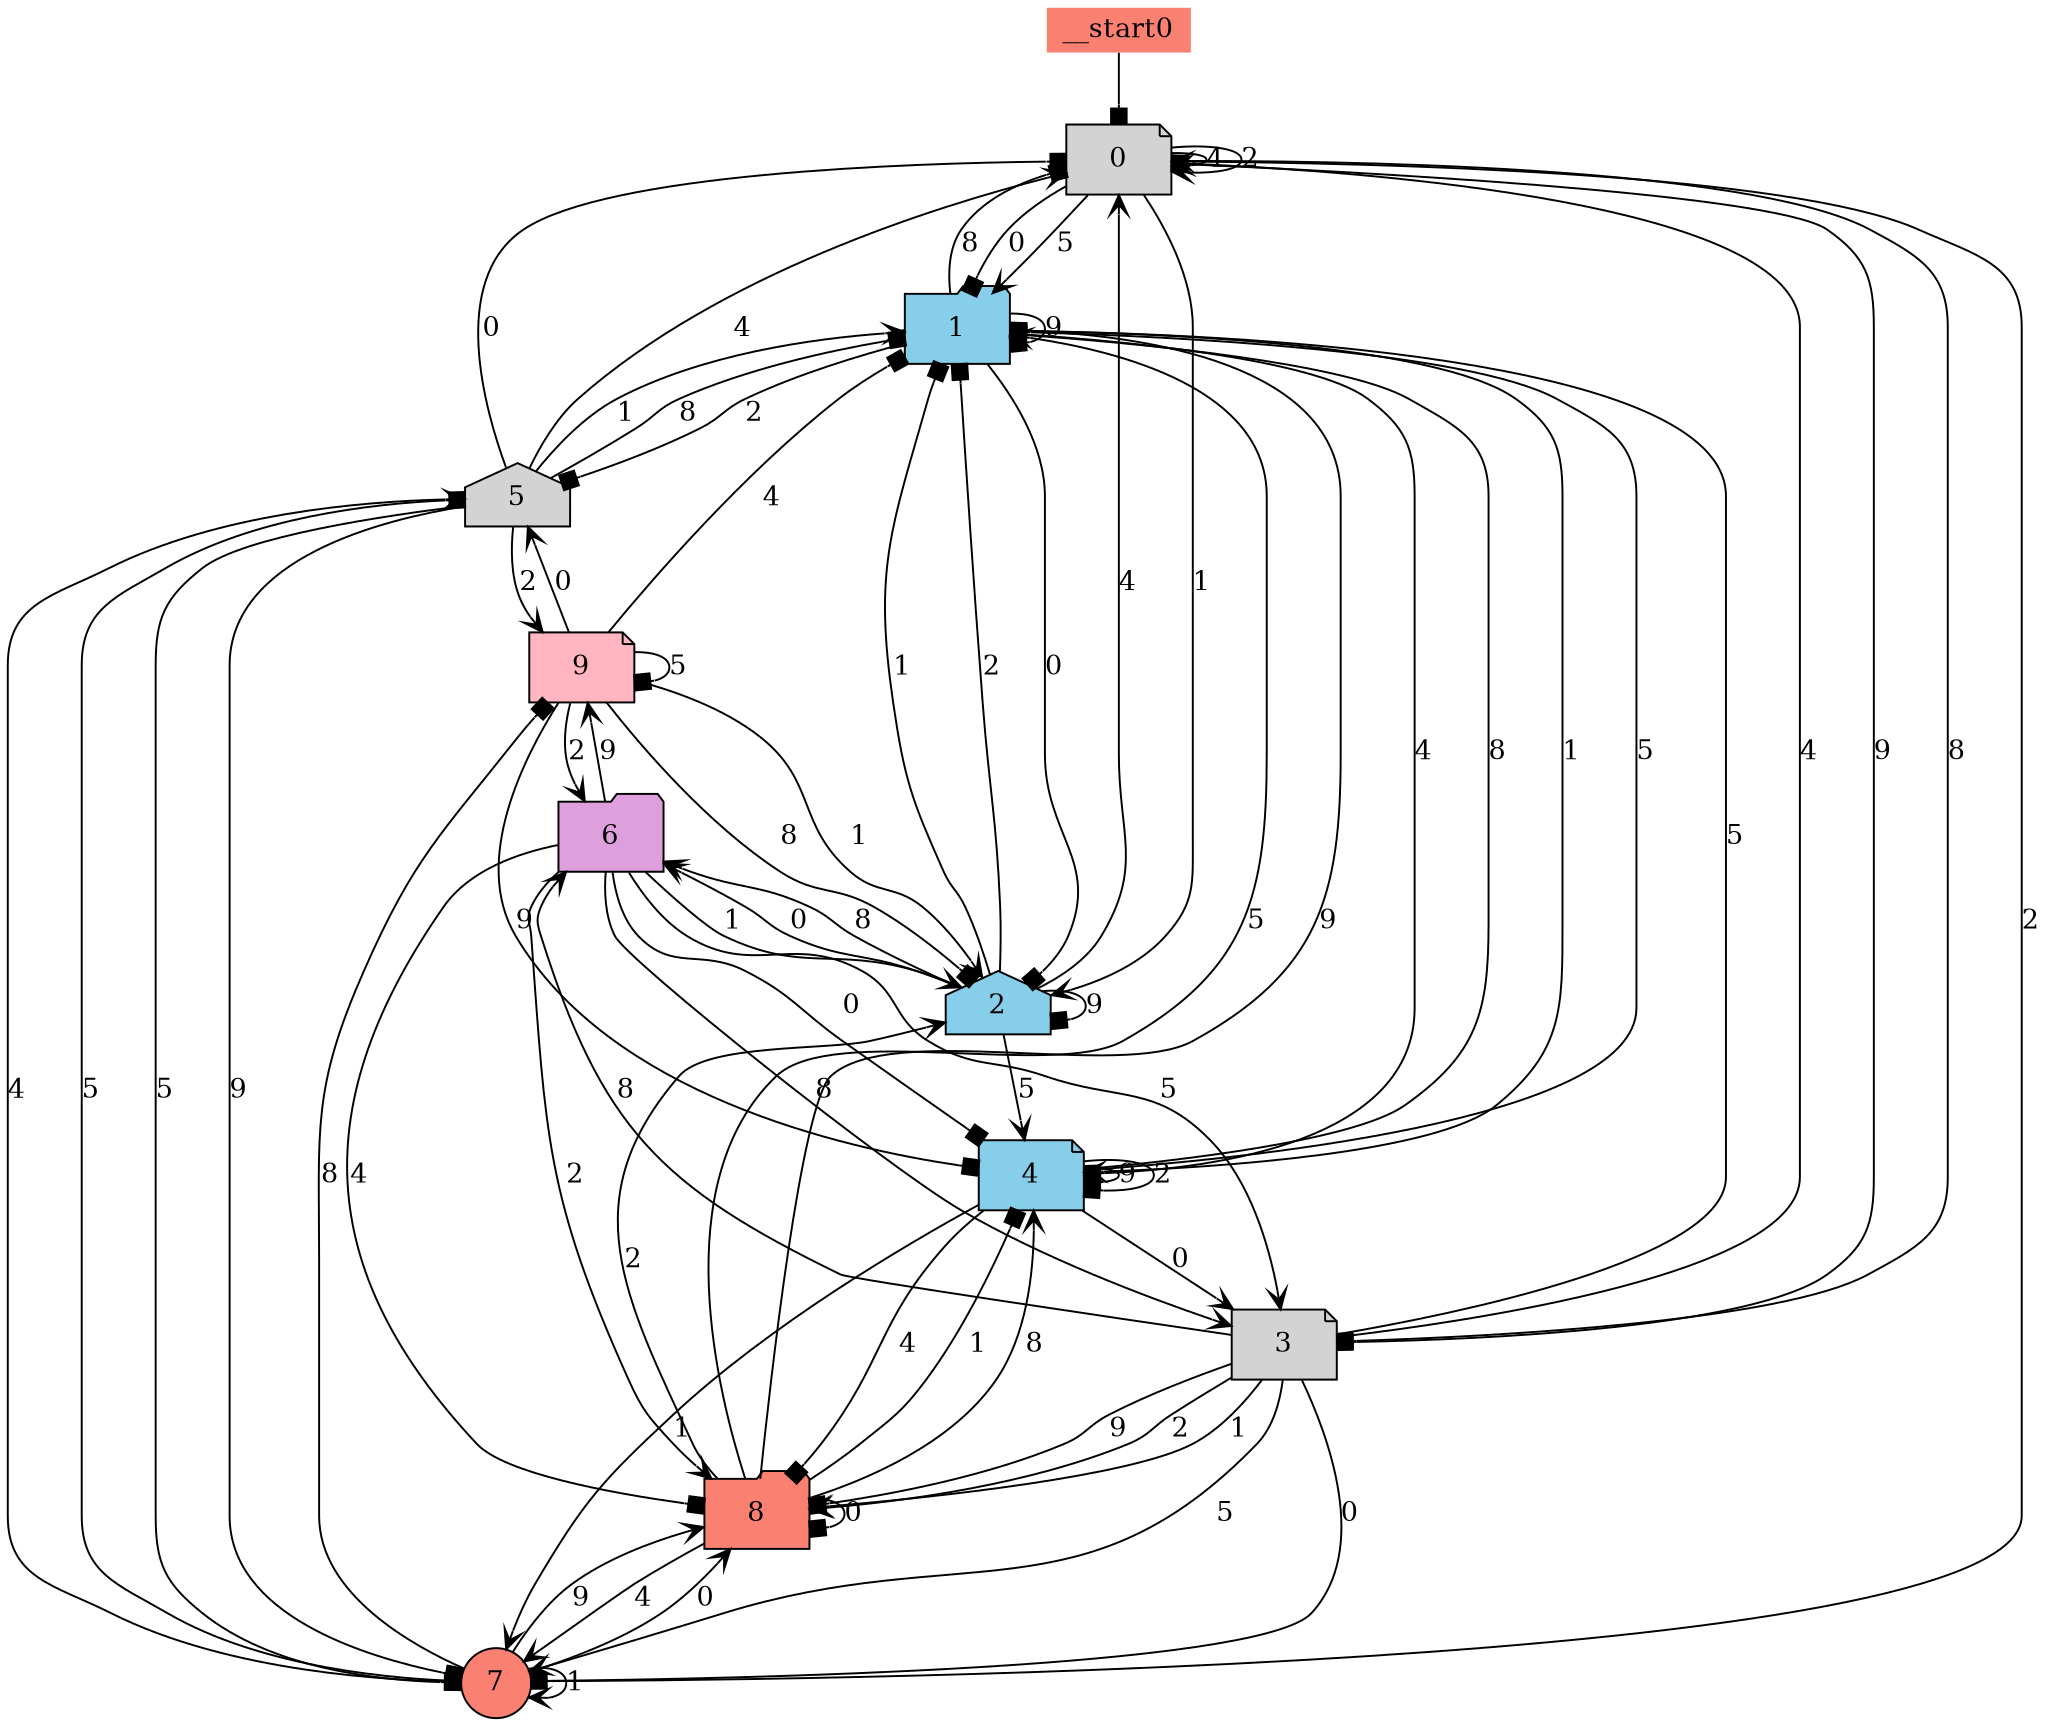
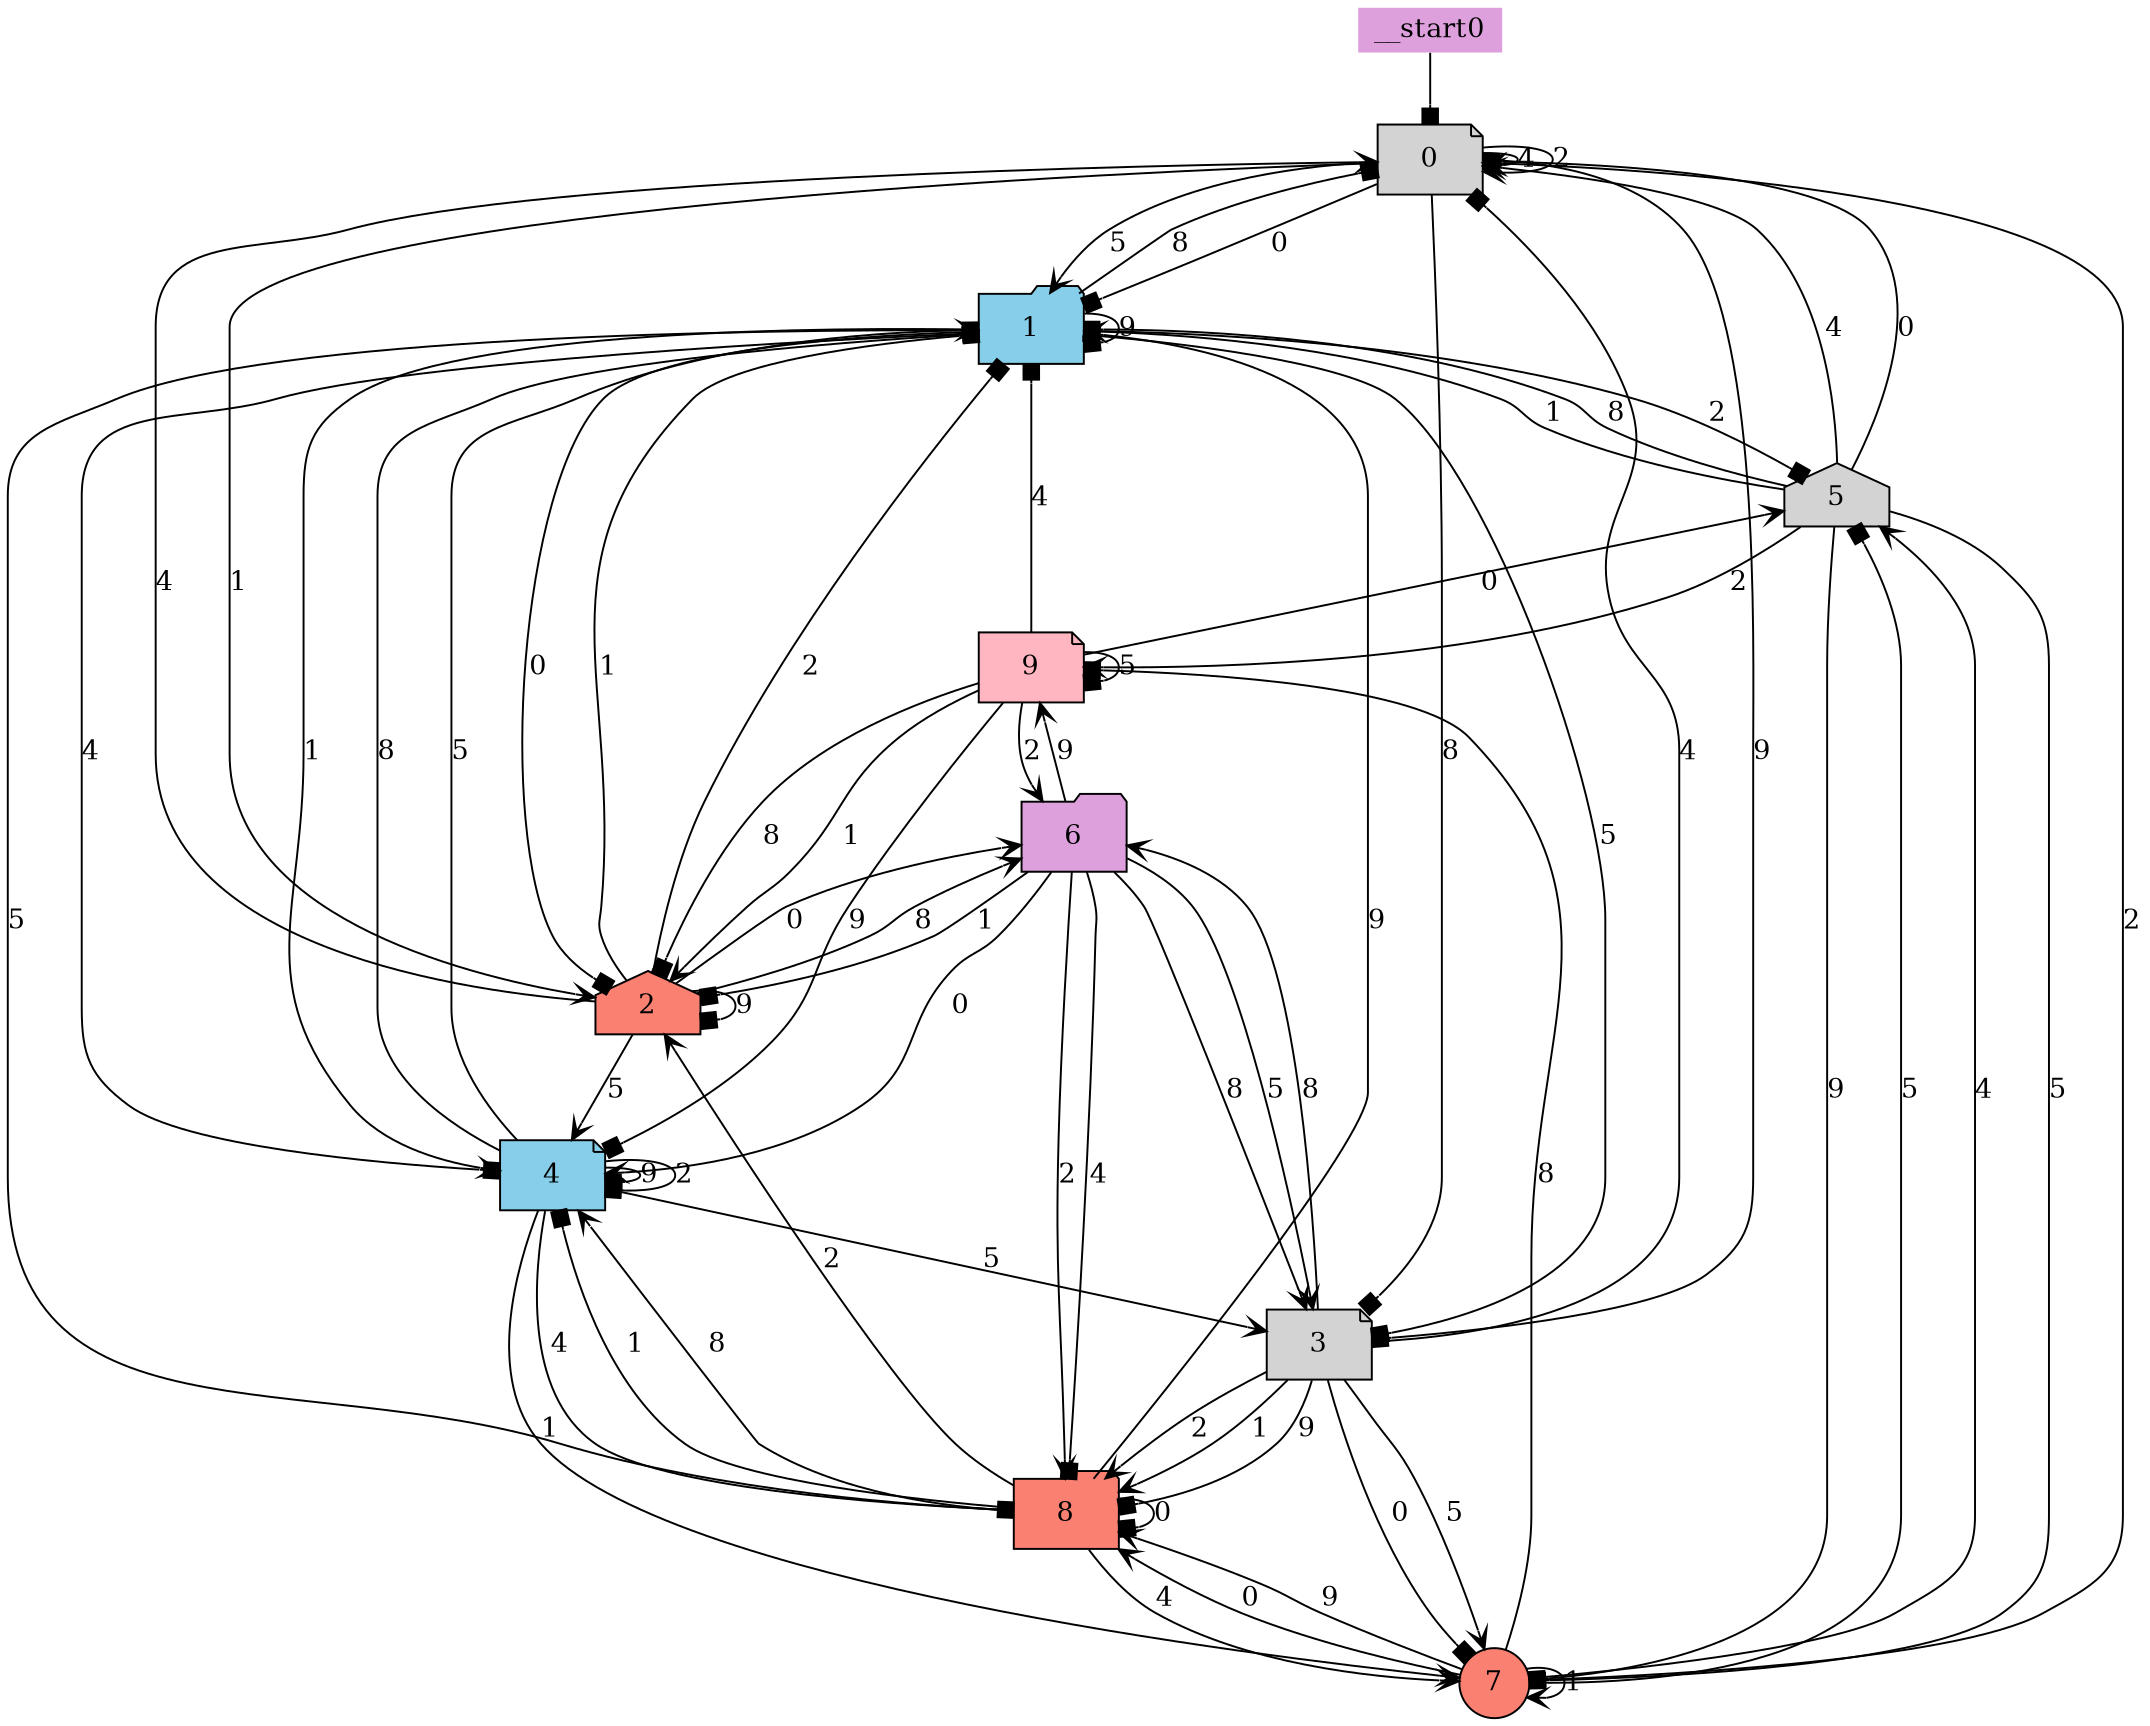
node "__start0": fillcolor salmon -> plum
edge "3" -> "1": reversed
edge "6" -> "2": arrowhead vee -> box
edge "6" -> "4": arrowhead box -> vee
node "2": fillcolor skyblue -> salmon
edge "4" -> "3": label "0" -> "5"
